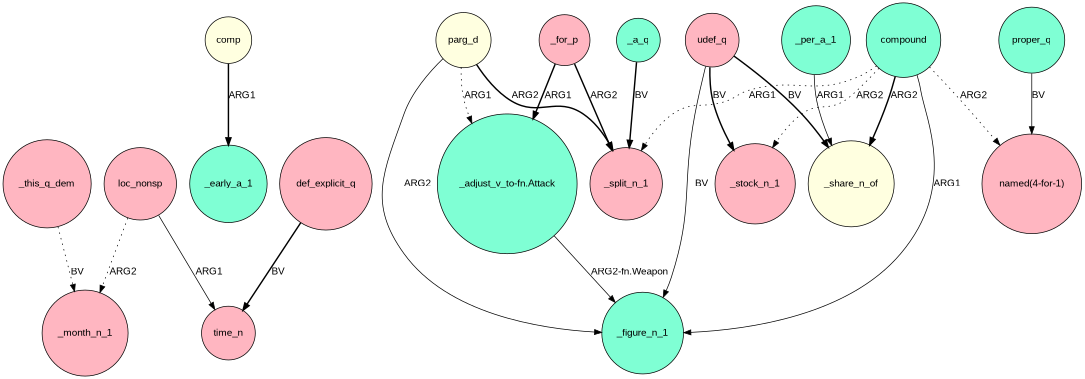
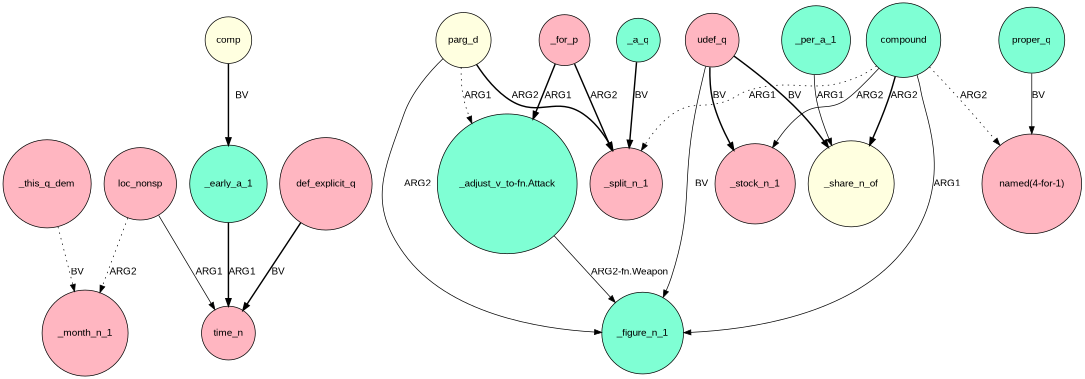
edge "comp" -> "_early_a_1": label "ARG1" -> "BV"
edge "compound" -> "_stock_n_1": style dotted -> solid
edge "_early_a_1" -> "time_n": added, label "ARG1"
